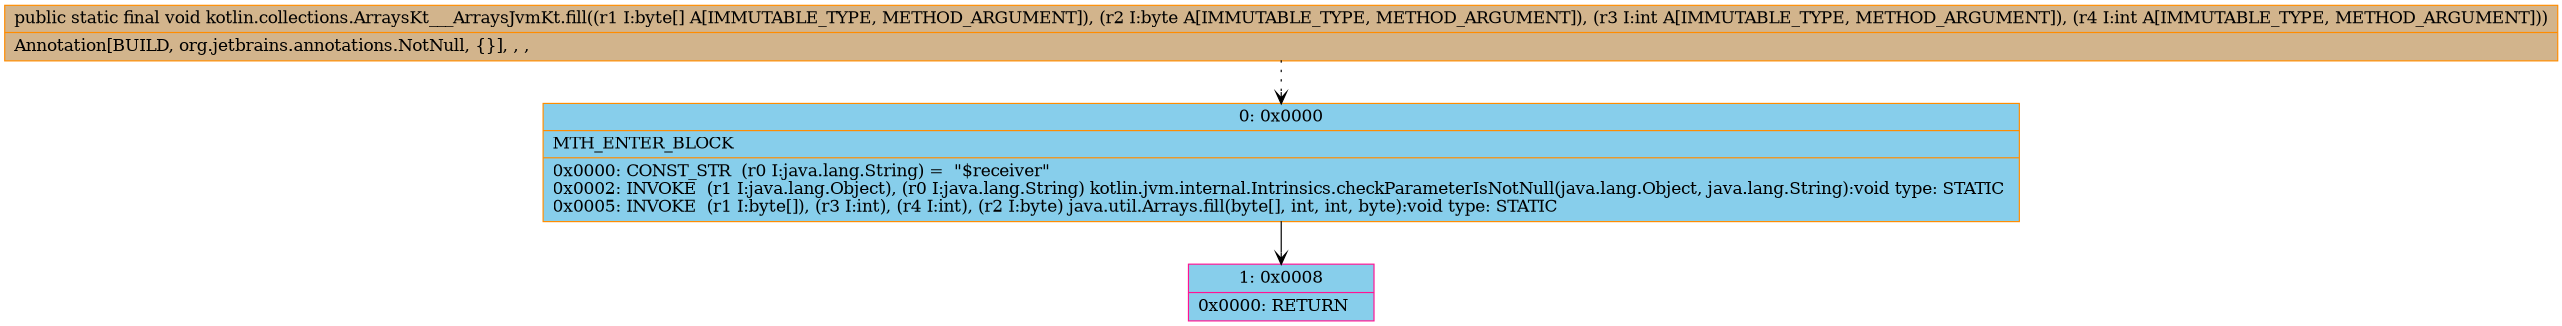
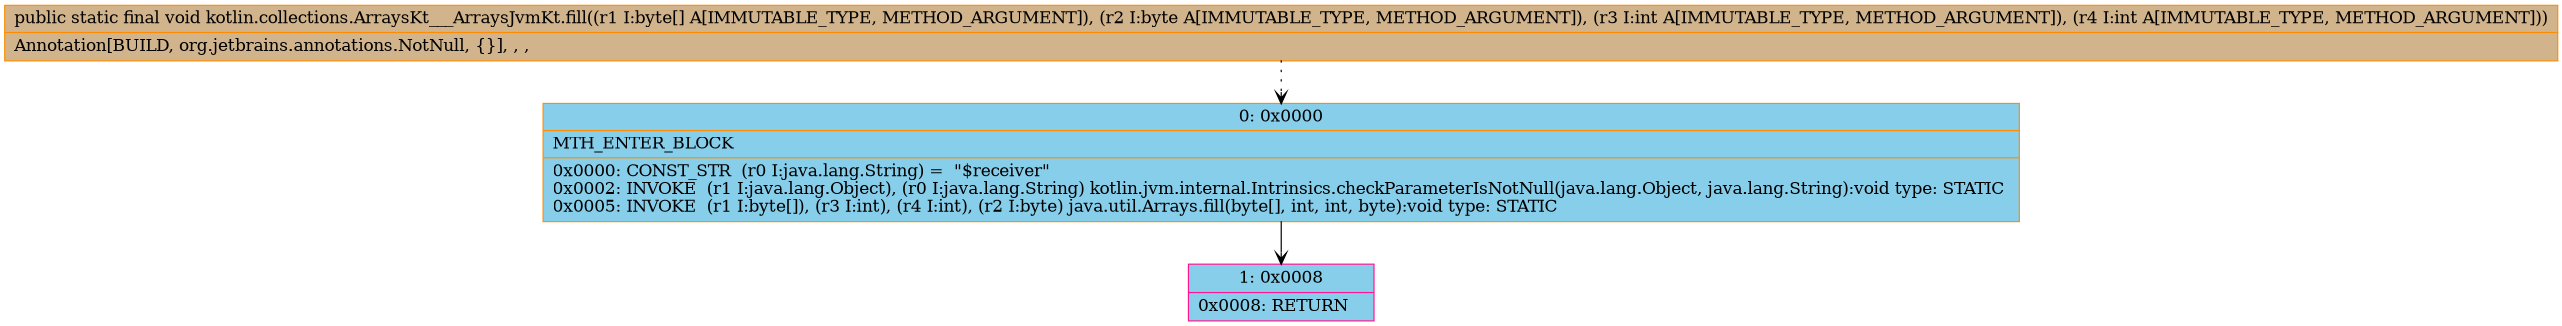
node "1: 0x0008": text "0x0000: RETURN" -> "0x0008: RETURN"
